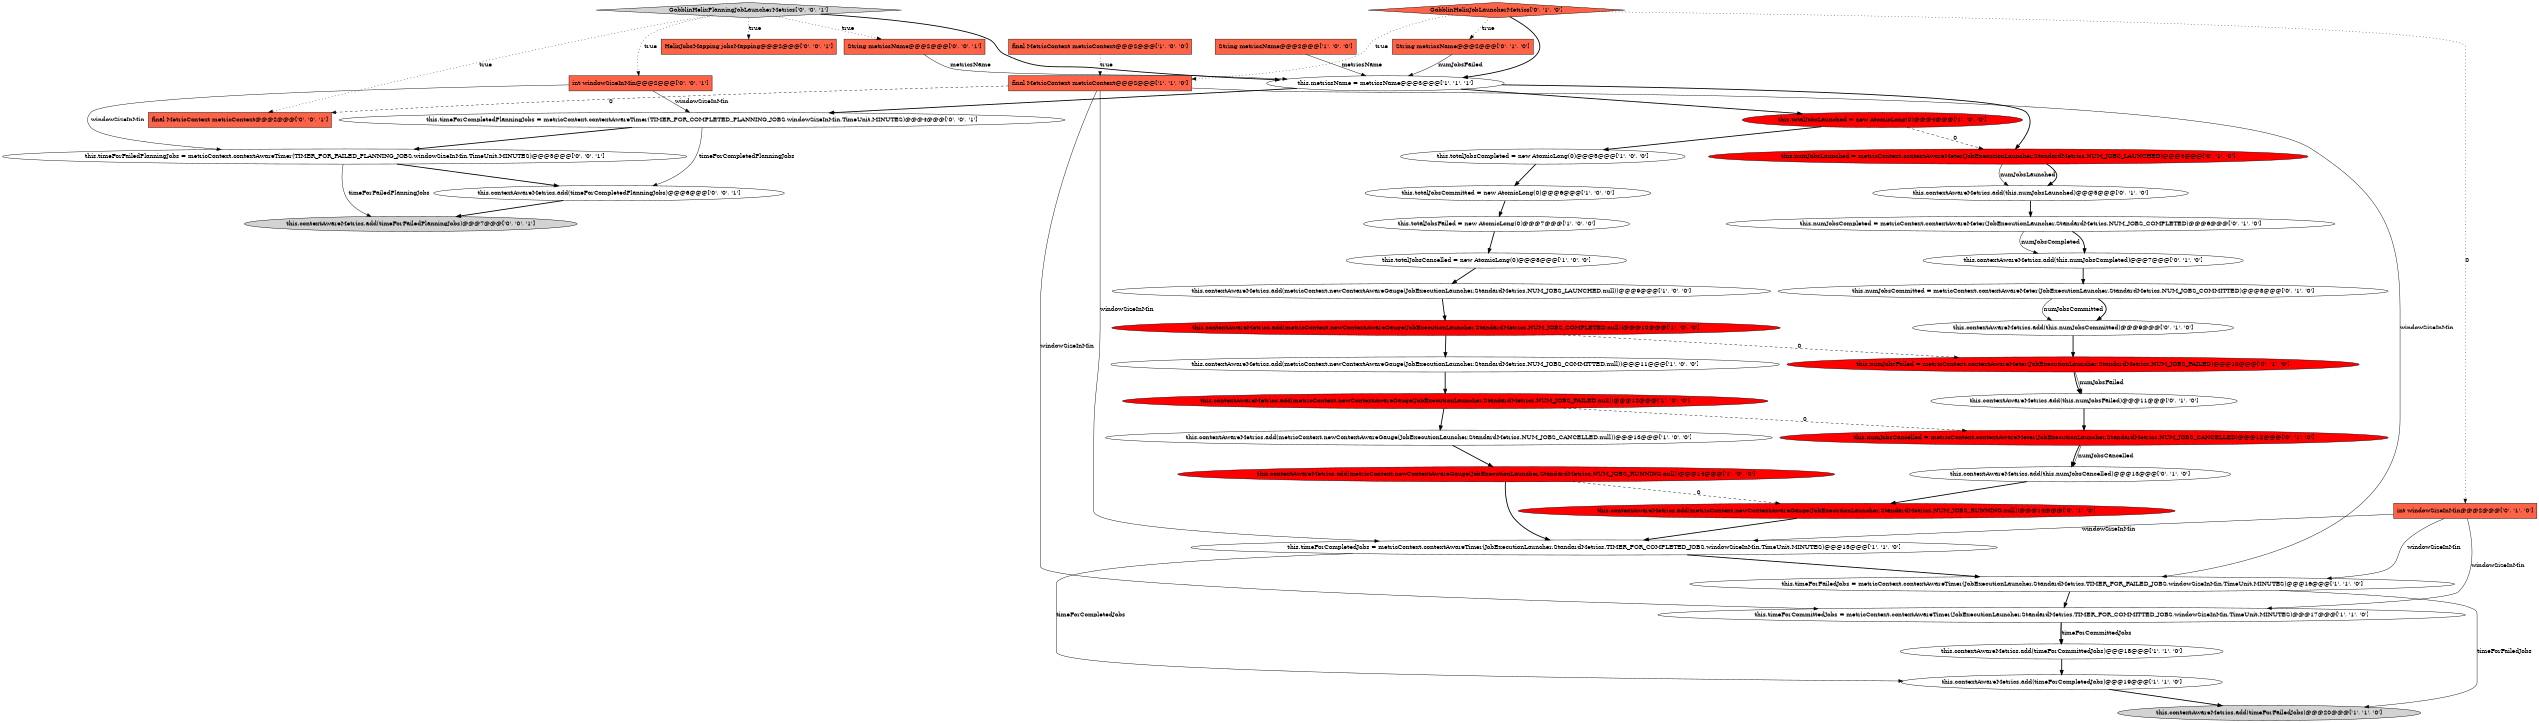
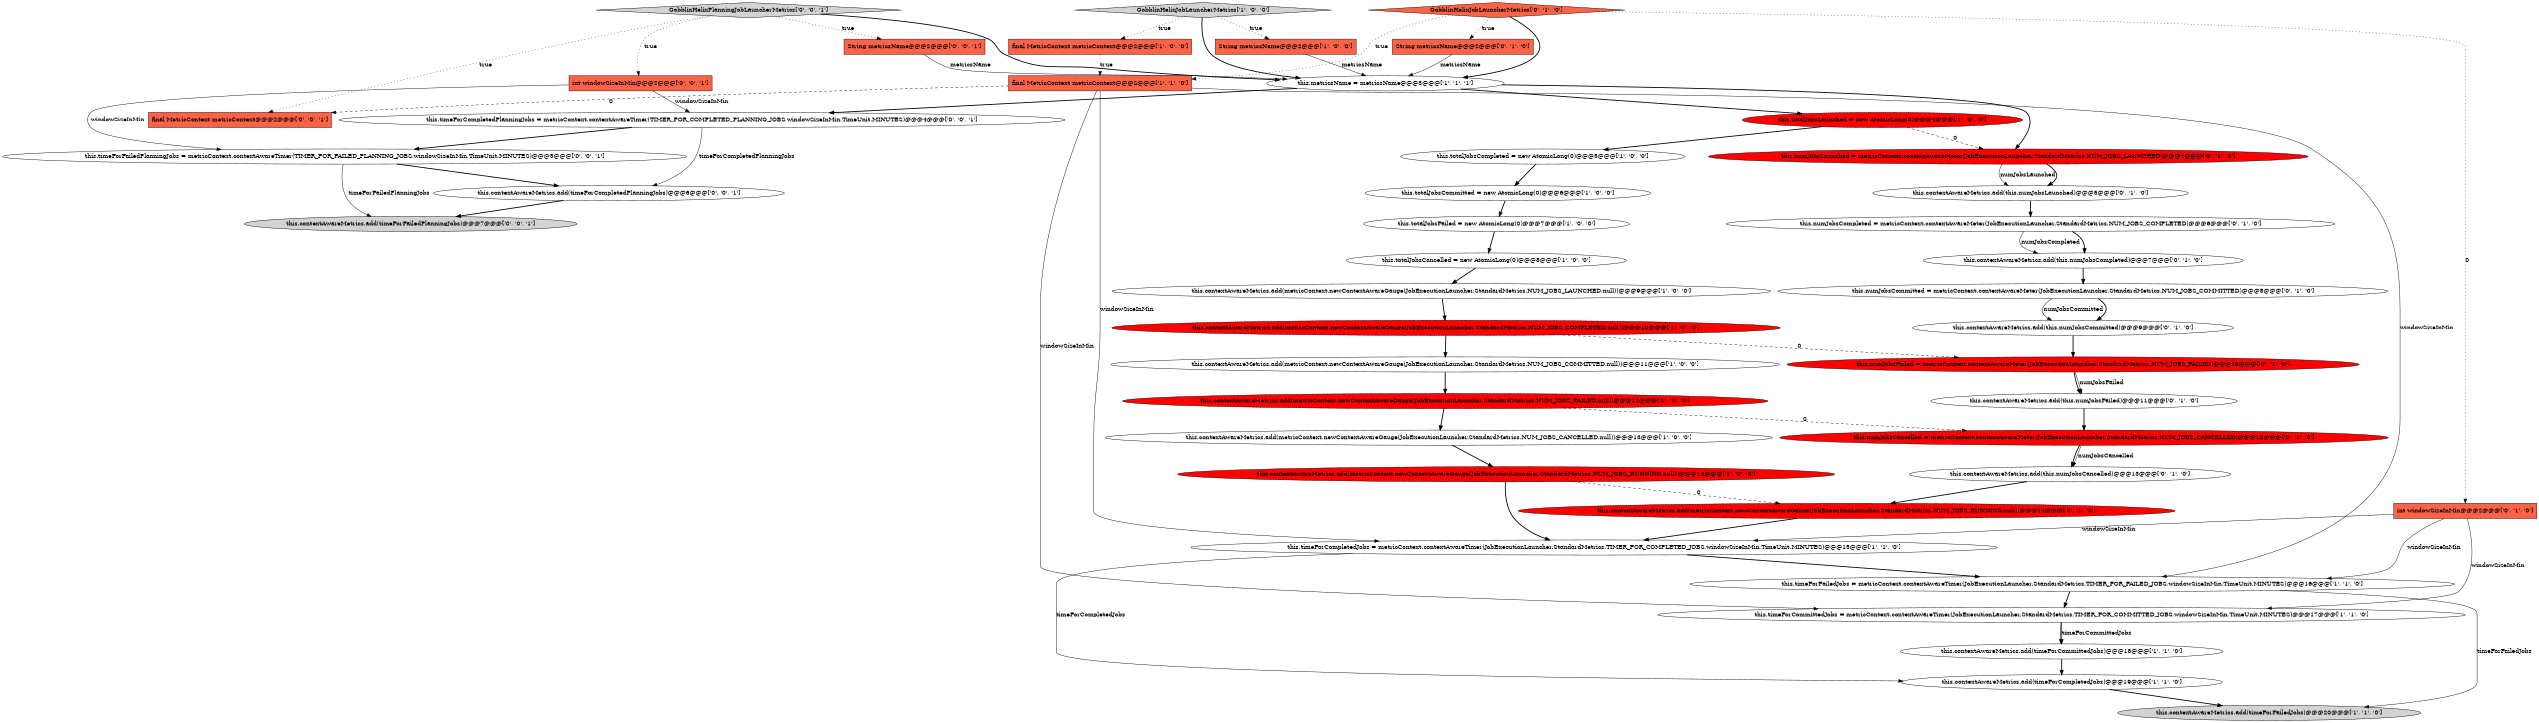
node "GobblinHelixJobLauncherMetrics['1', '0', '0']": added
node "HelixJobsMapping jobsMapping@@@2@@@['0', '0', '1']": removed
edge "String metricsName@@@2@@@['0', '1', '0']" -> "this.metricsName = metricsName@@@3@@@['1', '1', '1']": label "numJobsFailed" -> "metricsName"
